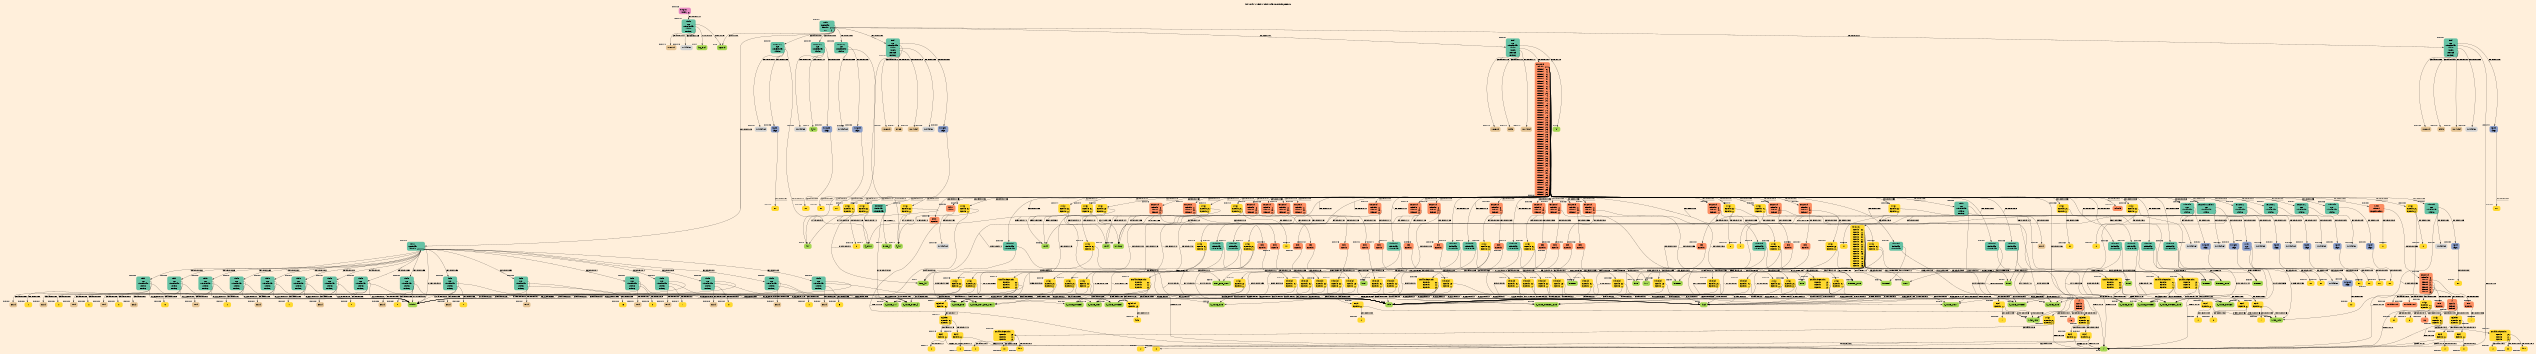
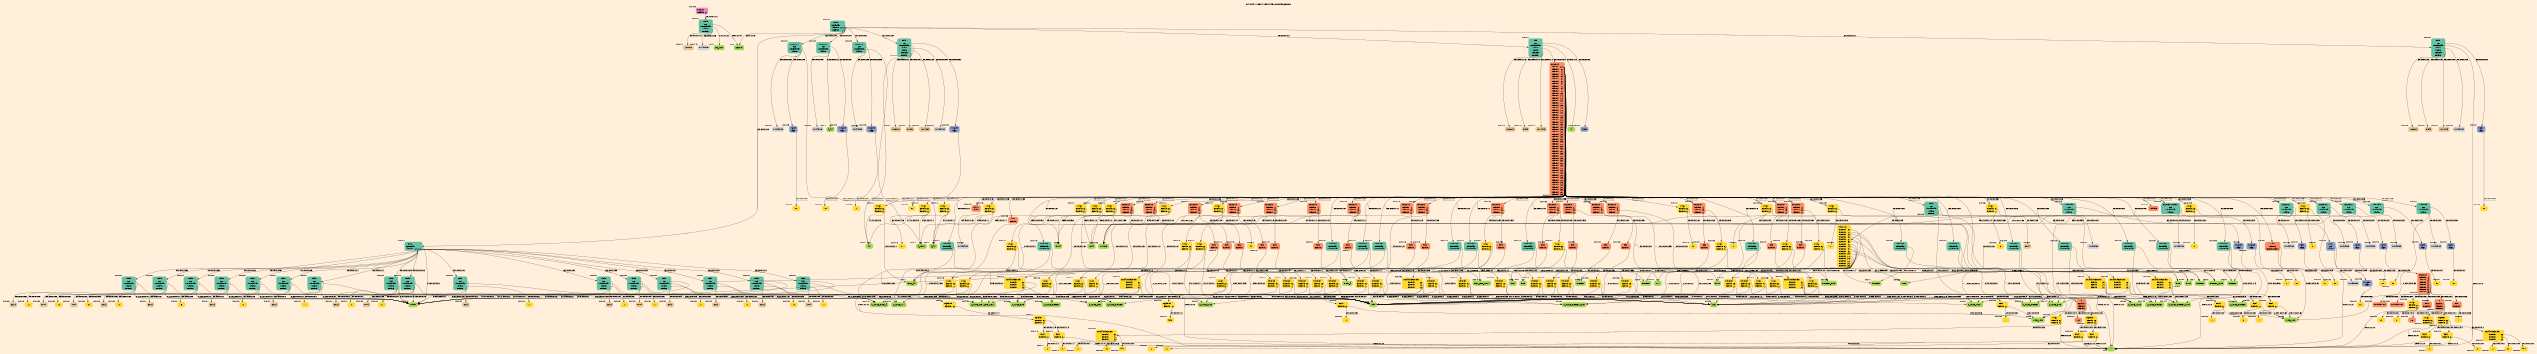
node "Program": text "Virtuality" -> "Declaration"
node "Module": text "Base" -> "LogicalNot"
node "Thread": added
edge "MakeArray" -> "'ENTER_f'": added, label "#510->#T34-117"
